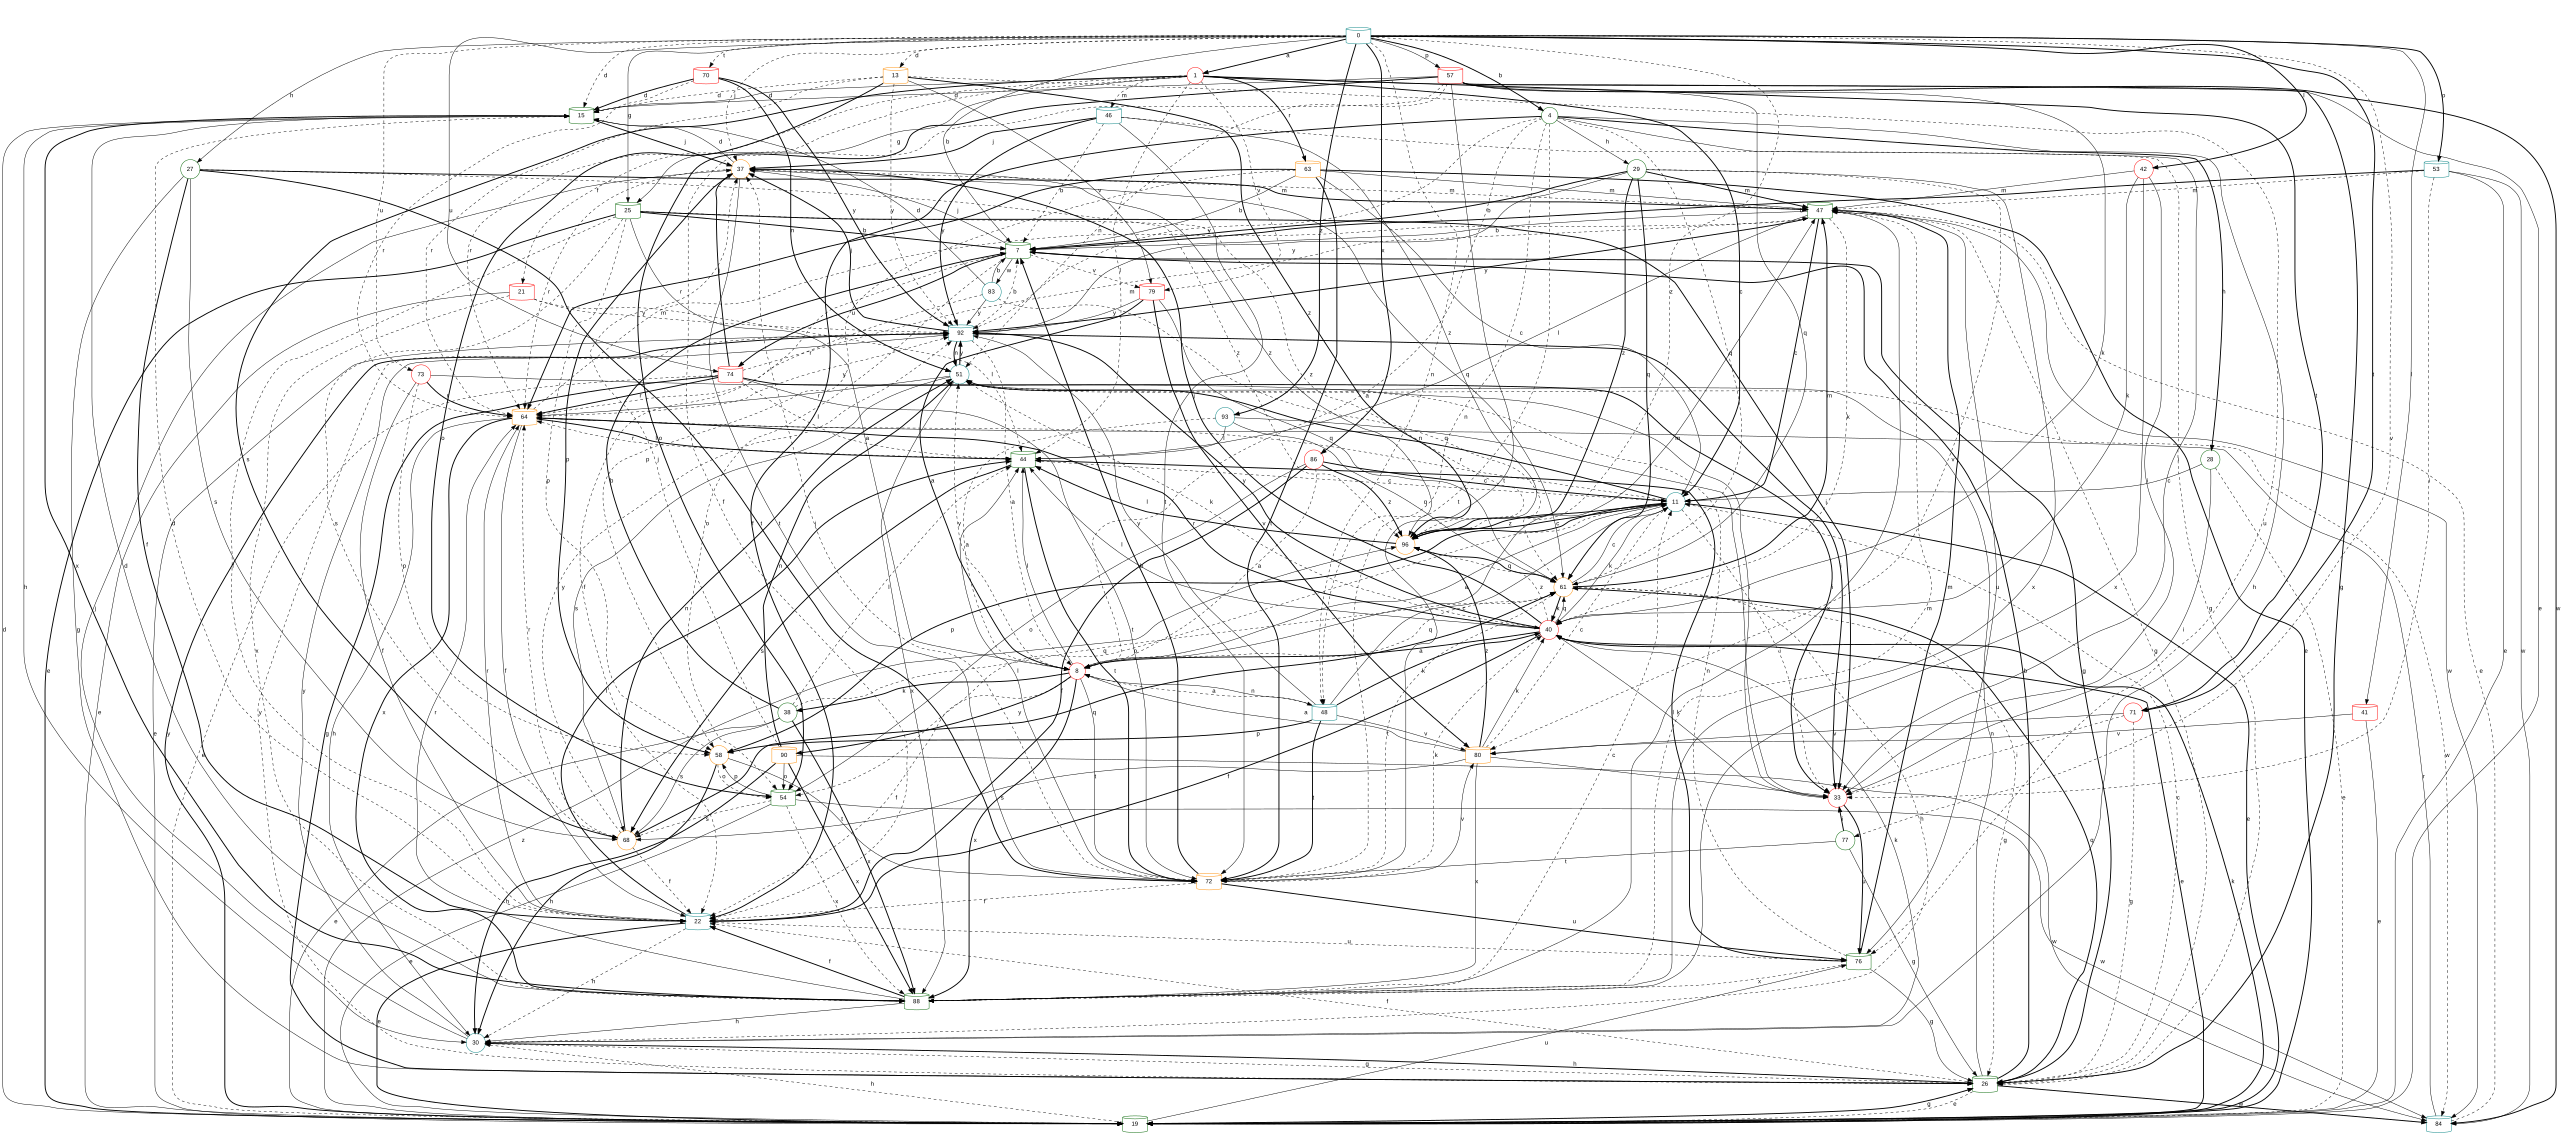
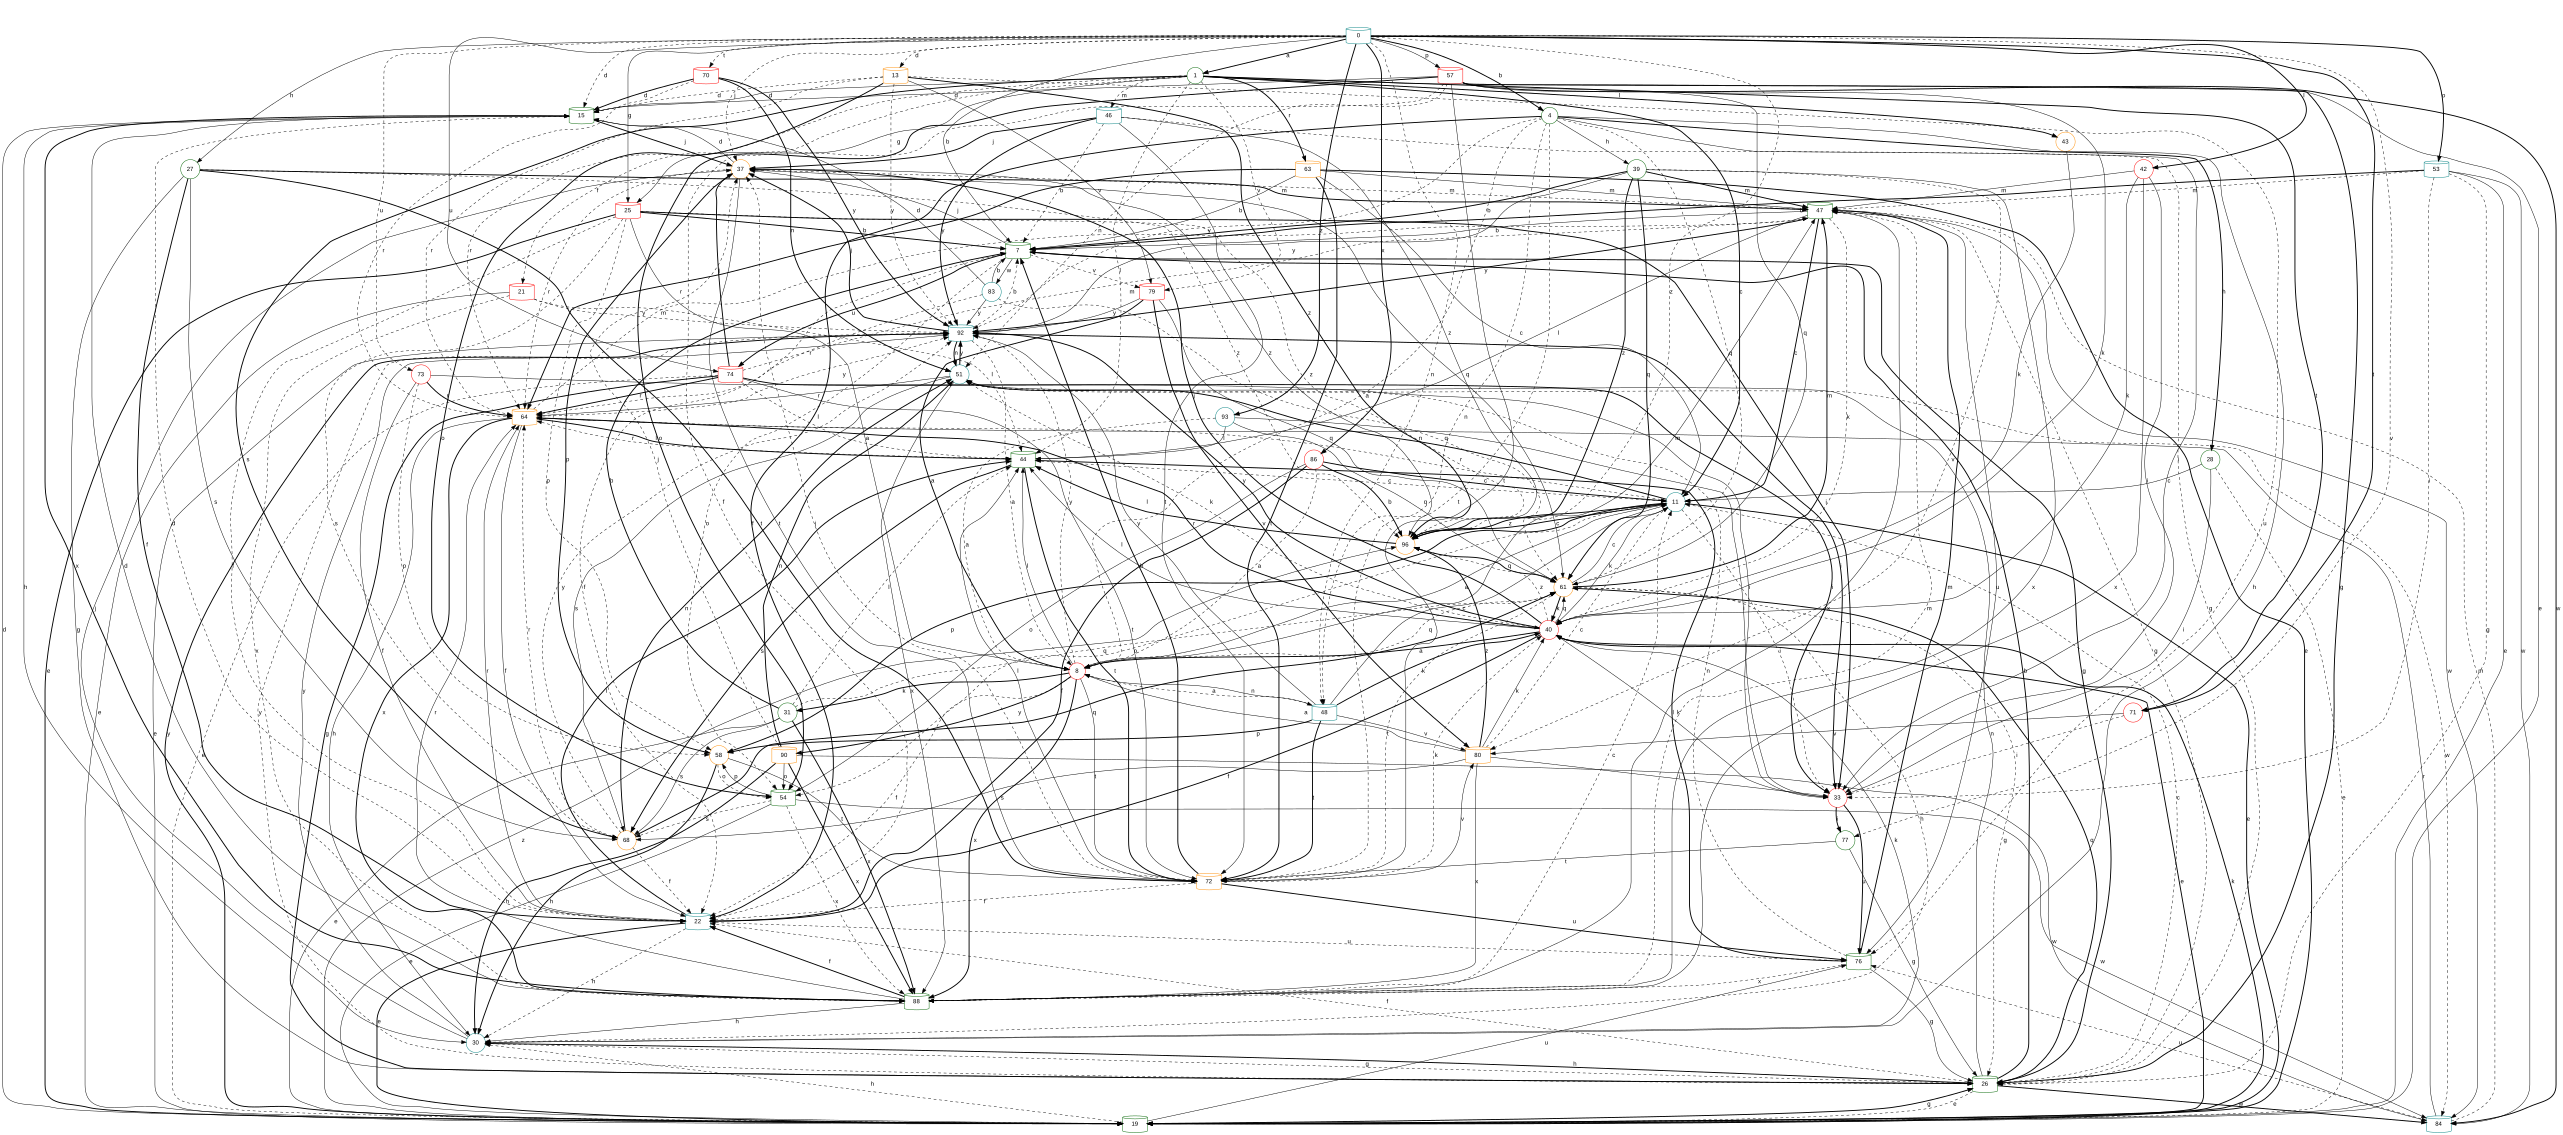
node "1": color red -> darkgreen
node "43": added
node "29": label "29" -> "39"
node "25": color darkgreen -> red
edge "63" -> "58": removed, label "p"
edge "86" -> "96": label "z" -> "b"
edge "8" -> "51": now "8" -> "92"
edge "84" -> "47": label "e" -> "m"
node "38": label "38" -> "31"
node "41": removed
edge "77" -> "33": reversed
edge "71" -> "26": now "53" -> "26"
edge "84" -> "76": added, label "u"
